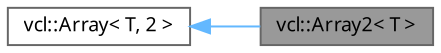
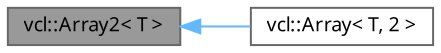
edge "vcl::Array2< T >" -> "vcl::Array< T, 2 >": reversed
